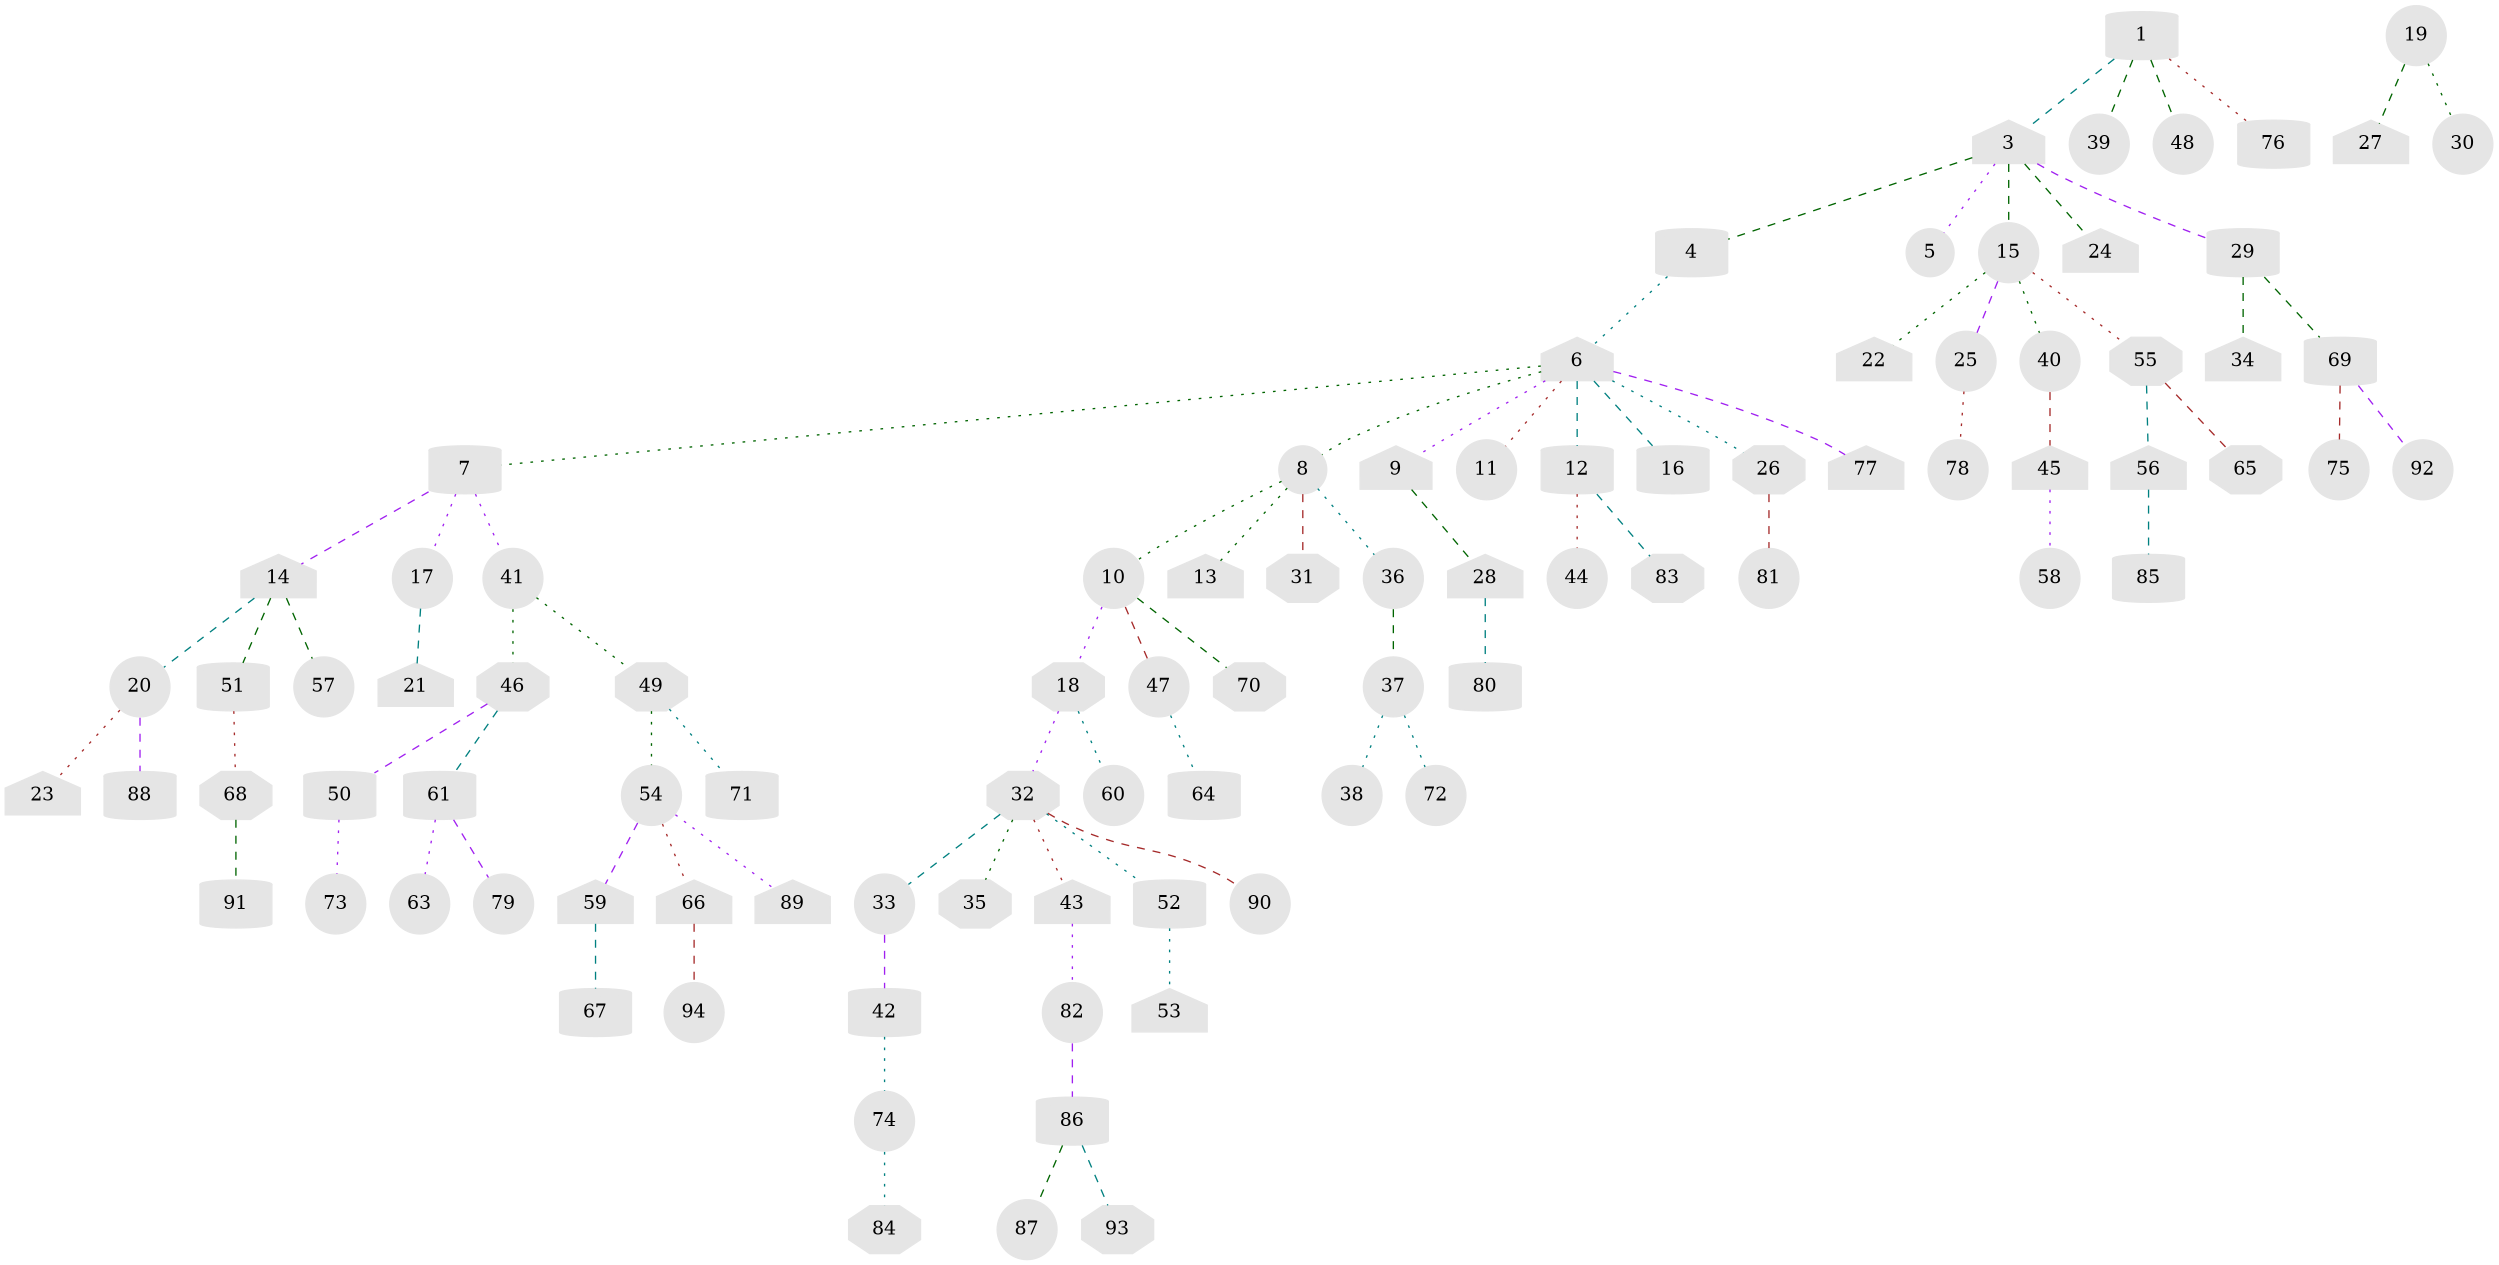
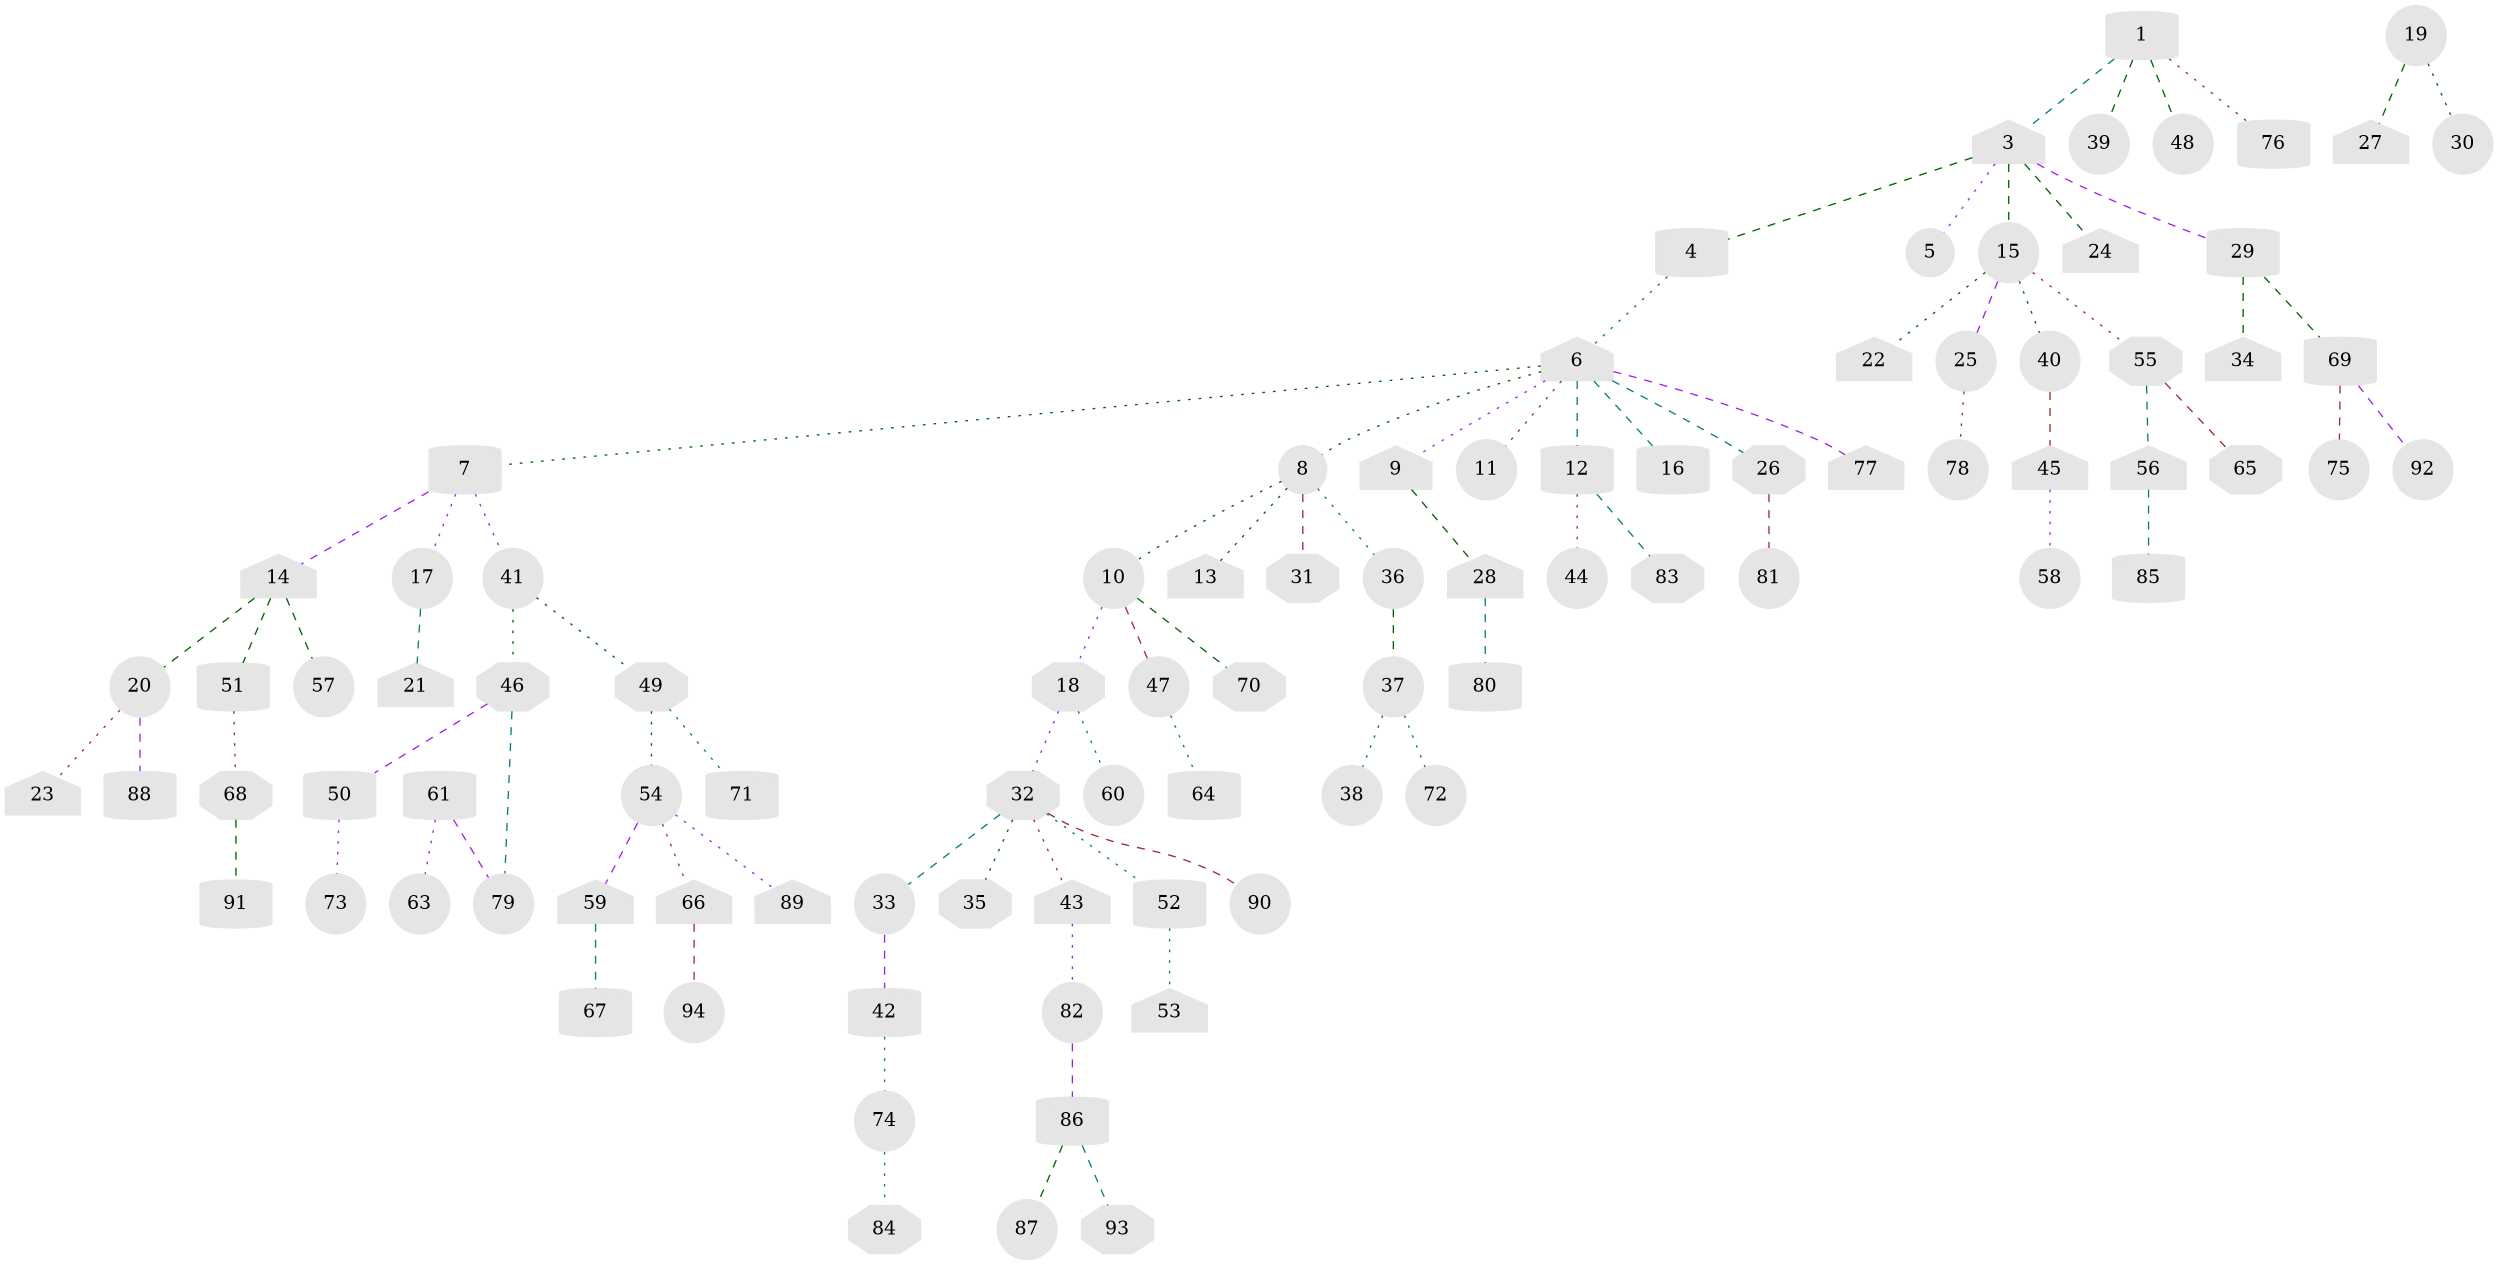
edge "6" -- "26": style dotted -> dashed
edge "14" -- "20": color teal -> darkgreen
edge "46" -- "61": now "46" -- "79"
